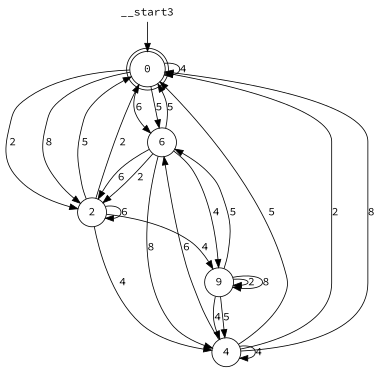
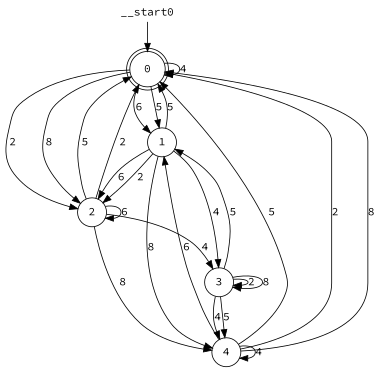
node "__start3": label "__start3" -> "__start0"
node "6": label "6" -> "1"
edge "2" -> "4": label "4" -> "8"
node "9": label "9" -> "3"
